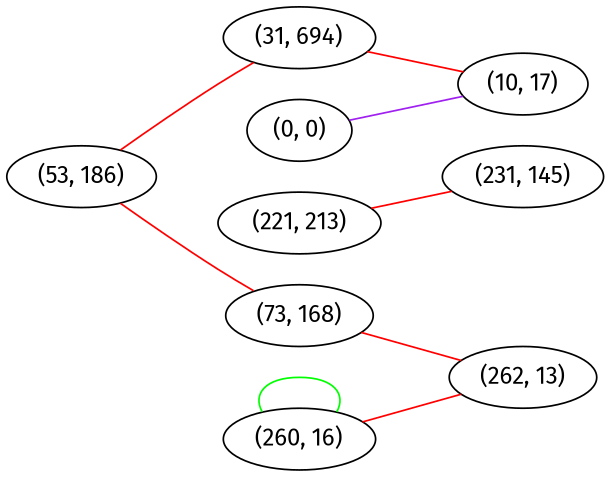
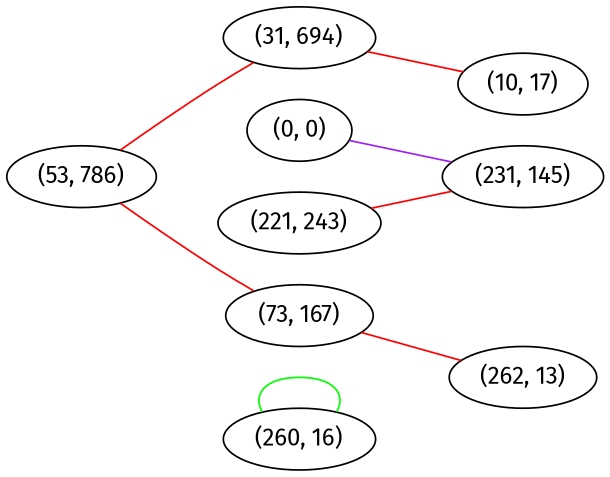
edge "(10, 17)" -- "(0, 0)": now "(231, 145)" -- "(0, 0)"
node "(53, 186)": label "(53, 186)" -> "(53, 786)"
node "(221, 213)": label "(221, 213)" -> "(221, 243)"
node "(73, 168)": label "(73, 168)" -> "(73, 167)"
edge "(262, 13)" -- "(260, 16)": removed
